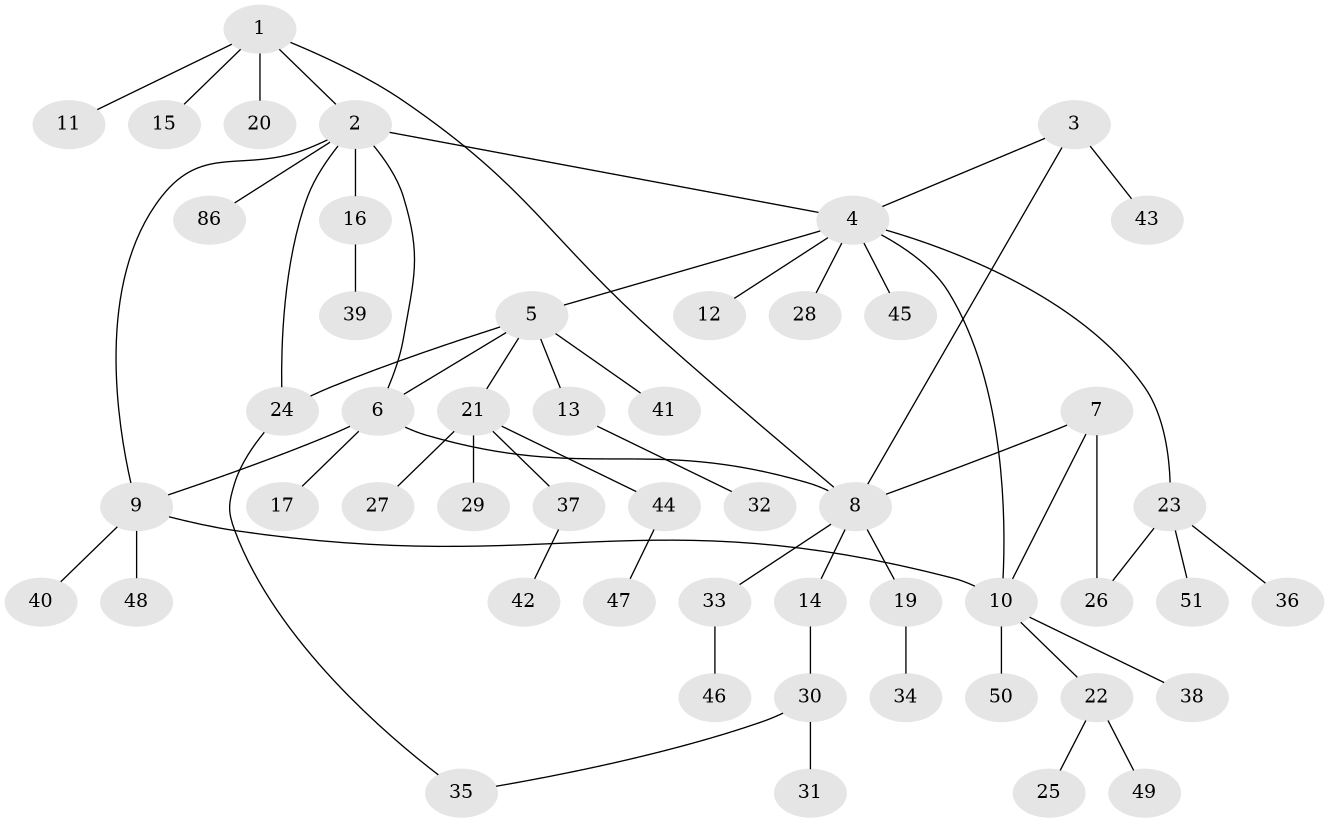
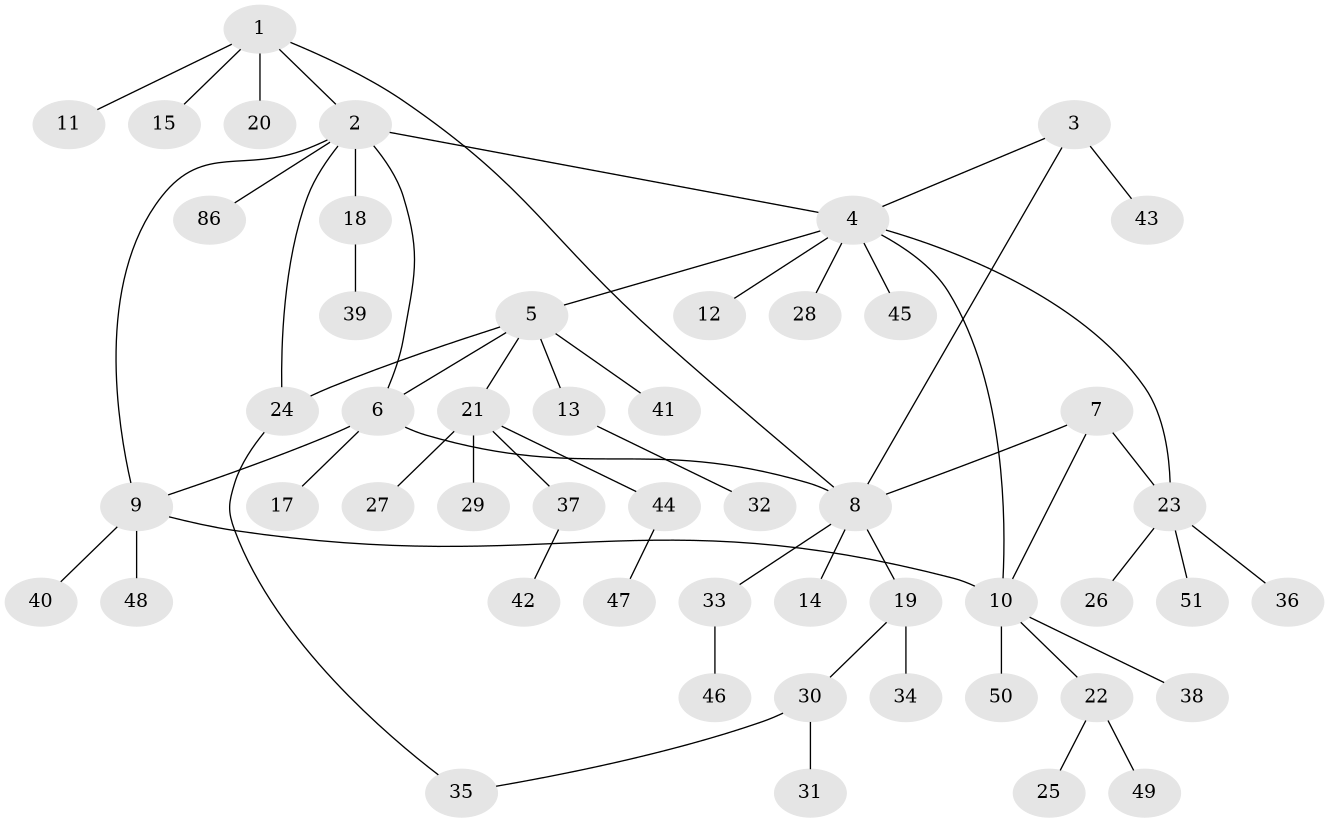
node "16": label "16" -> "18"
edge "7" -- "26": now "7" -- "23"
edge "14" -- "30": now "19" -- "30"
